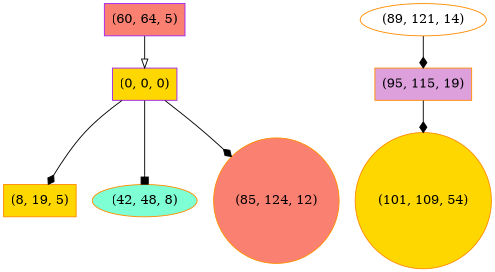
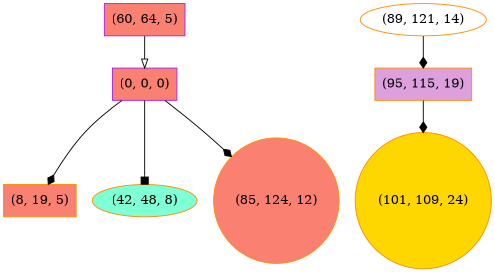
node "(0, 0, 0)": fillcolor gold -> salmon
node "(8, 19, 5)": fillcolor gold -> salmon
node "(101, 109, 54)": label "(101, 109, 54)" -> "(101, 109, 24)"
